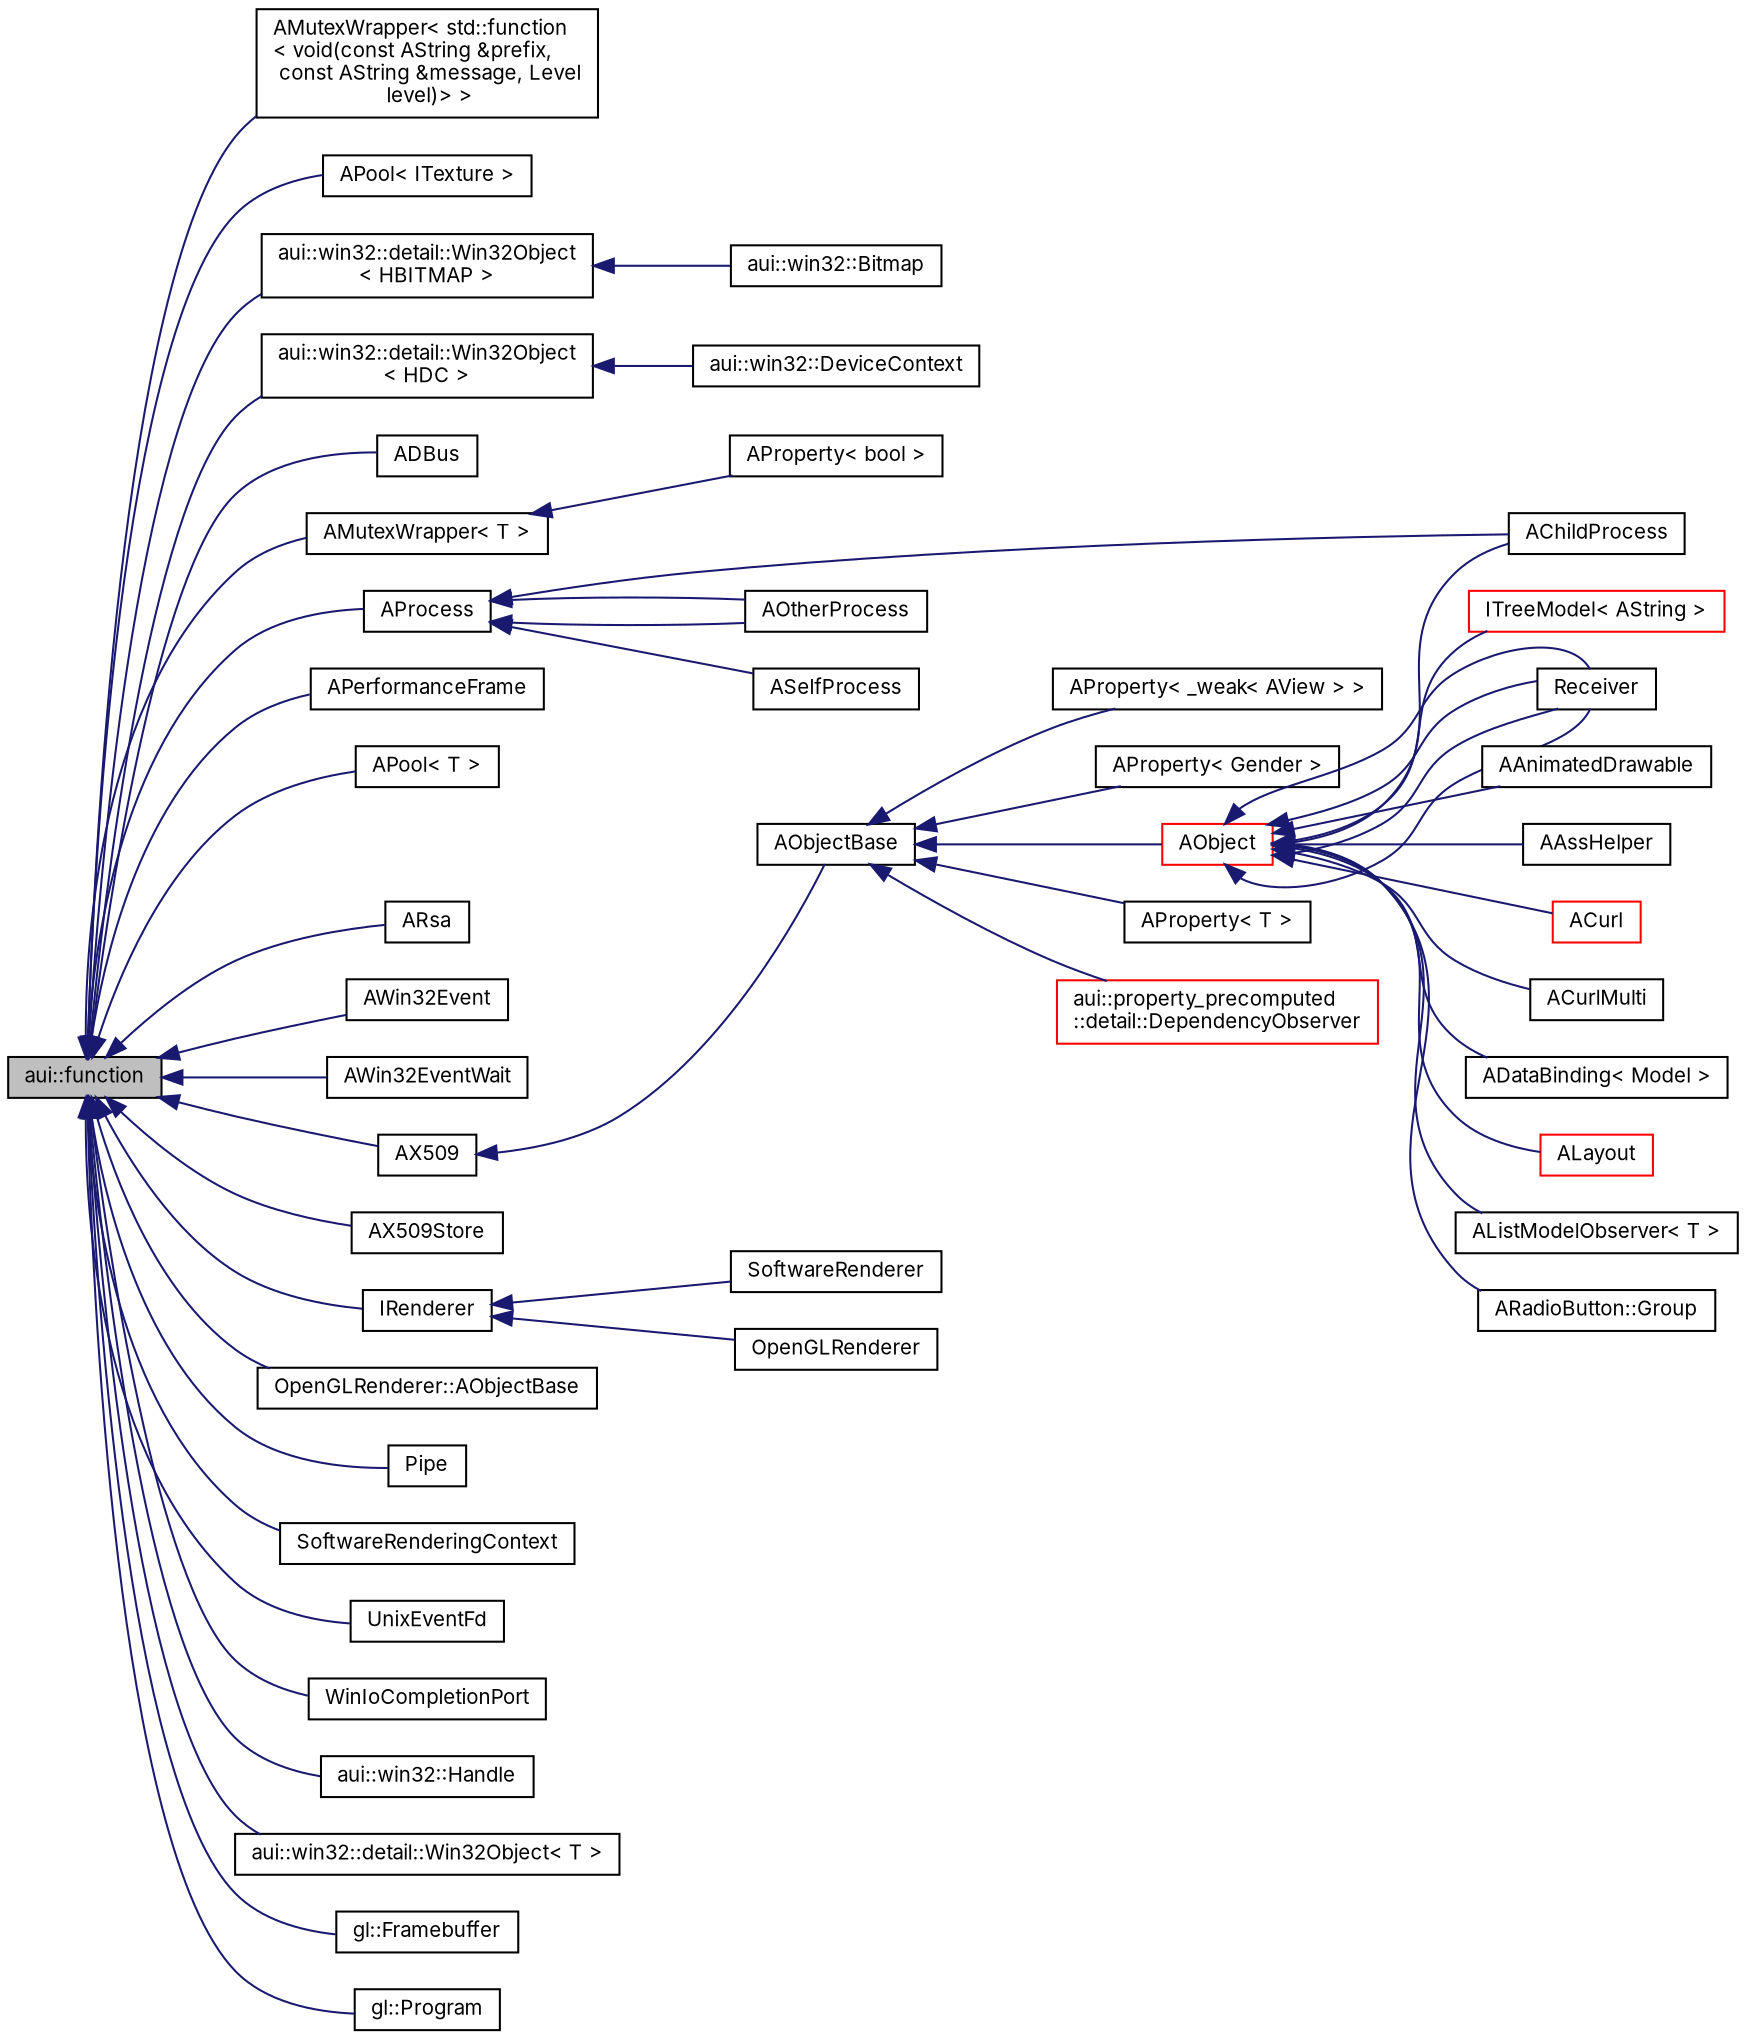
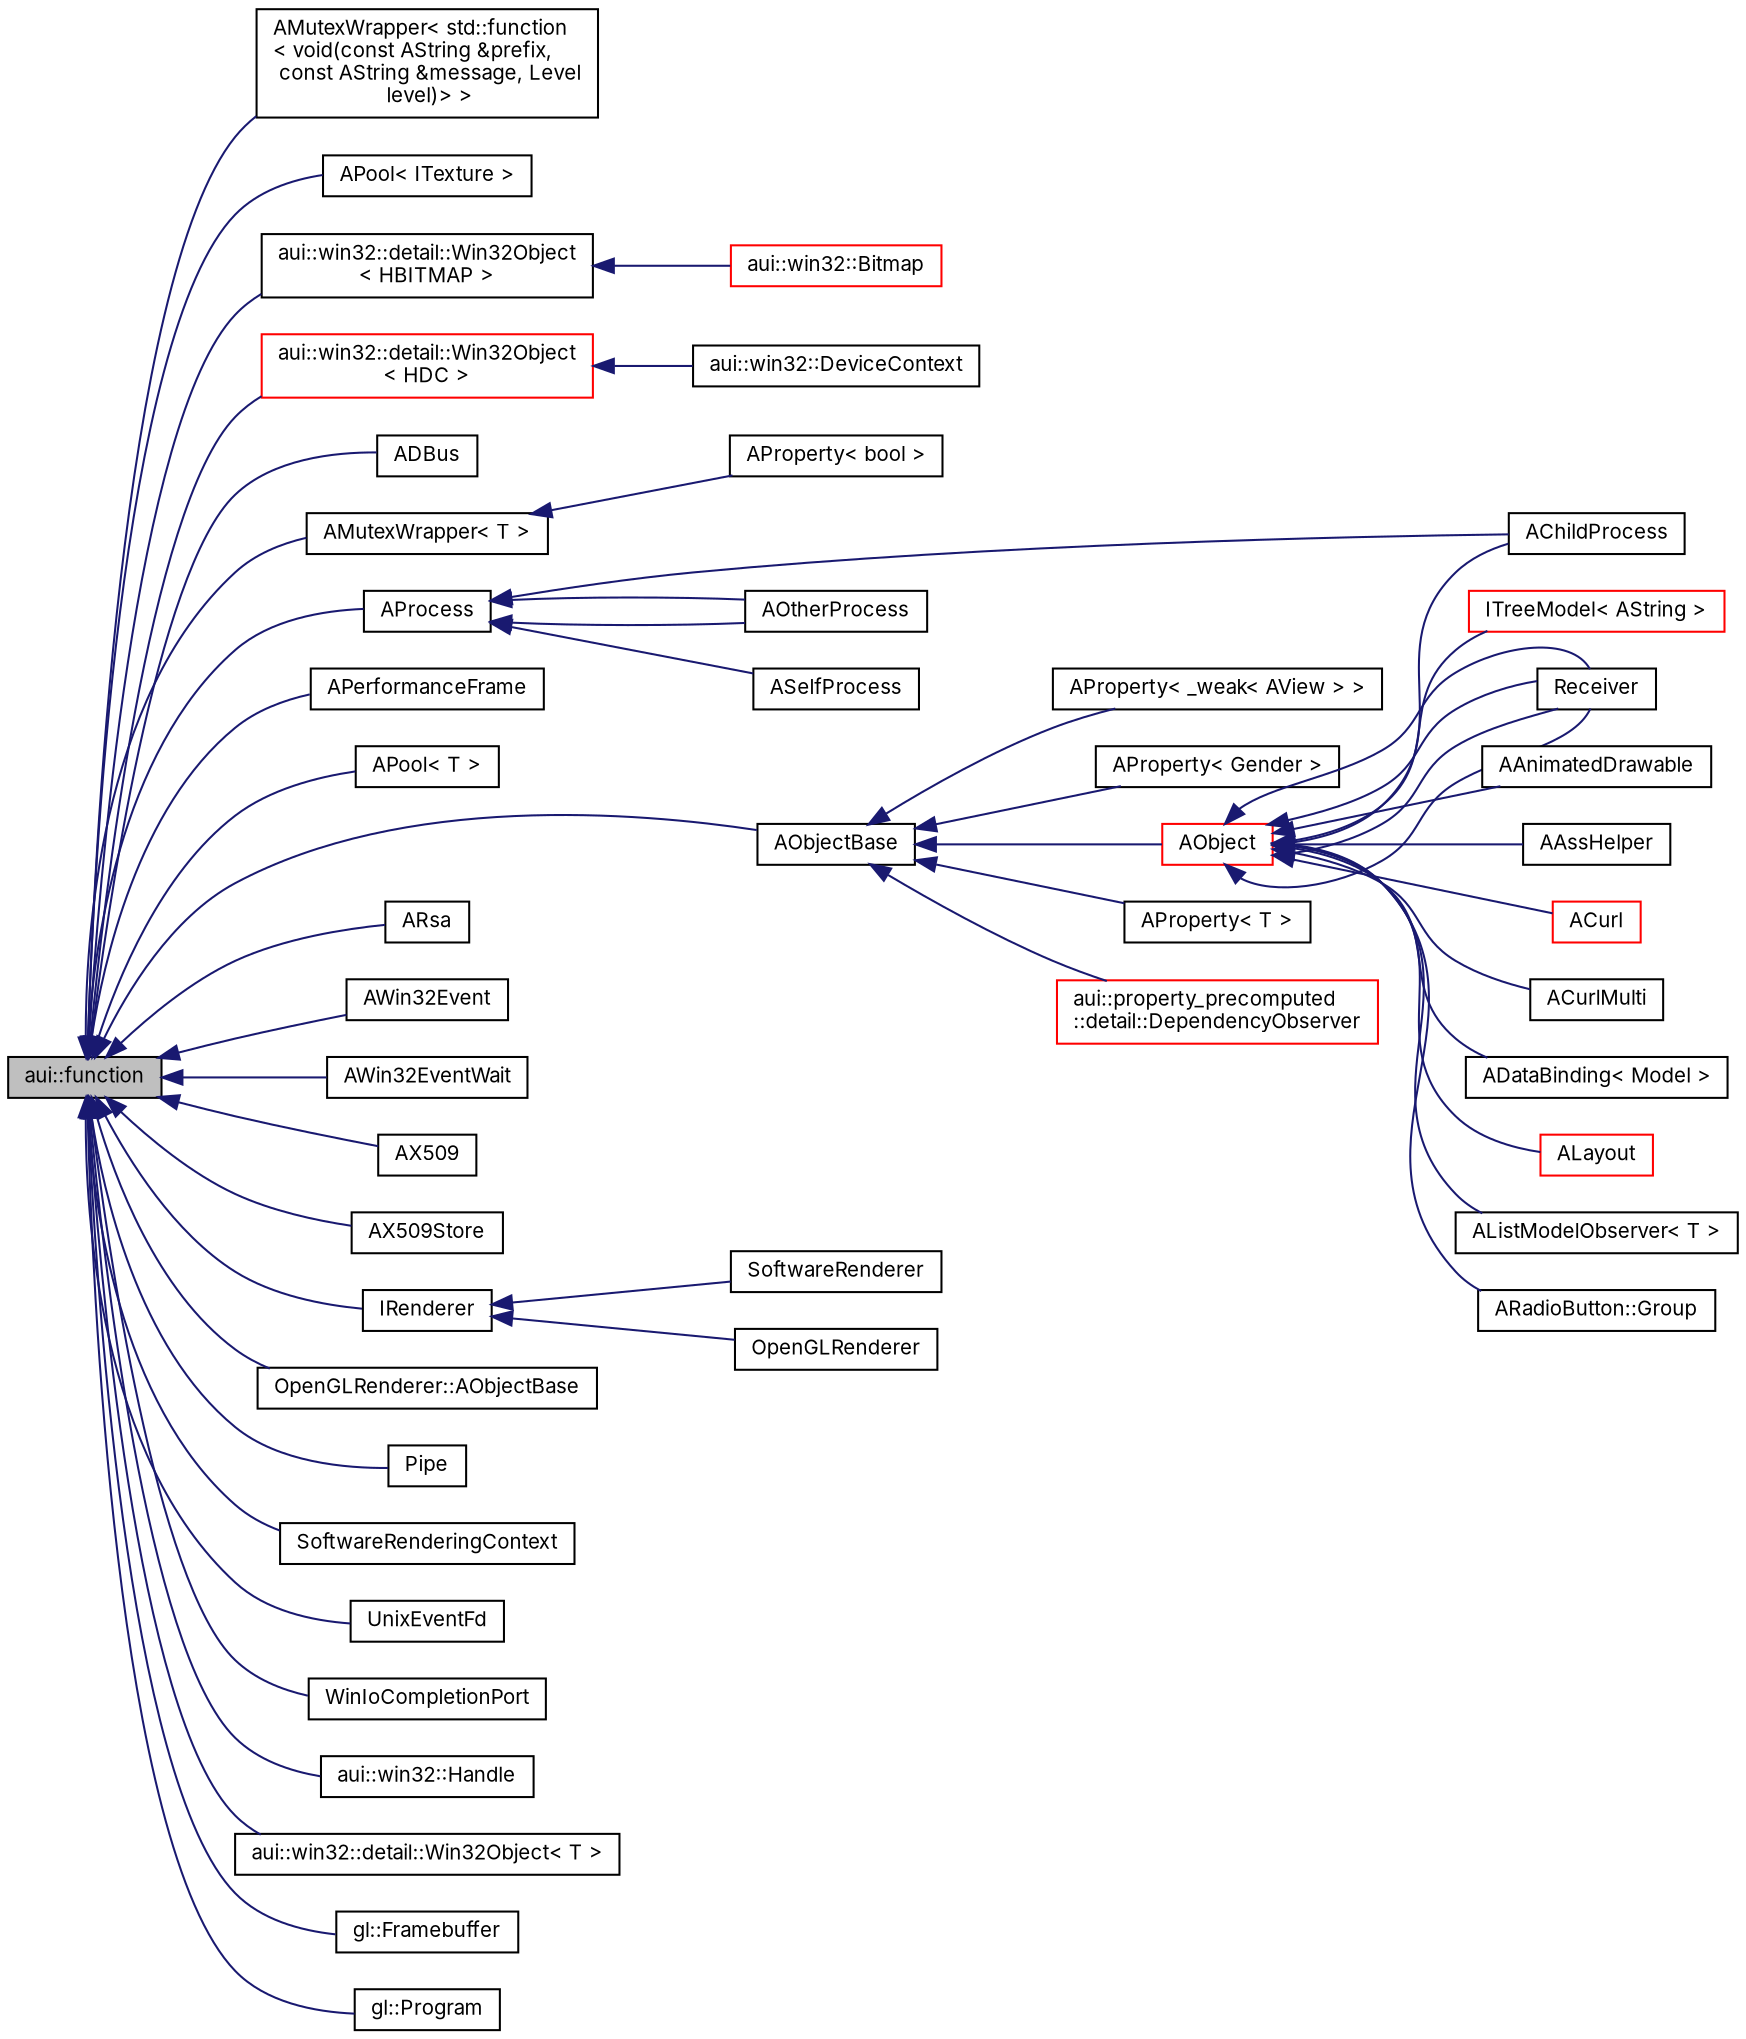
node "aui::win32::Bitmap": color black -> red
node "aui::win32::detail::Win32Object < HDC >": color black -> red
edge "AObjectBase" -> "AX509": now "AObjectBase" -> "aui::function"
